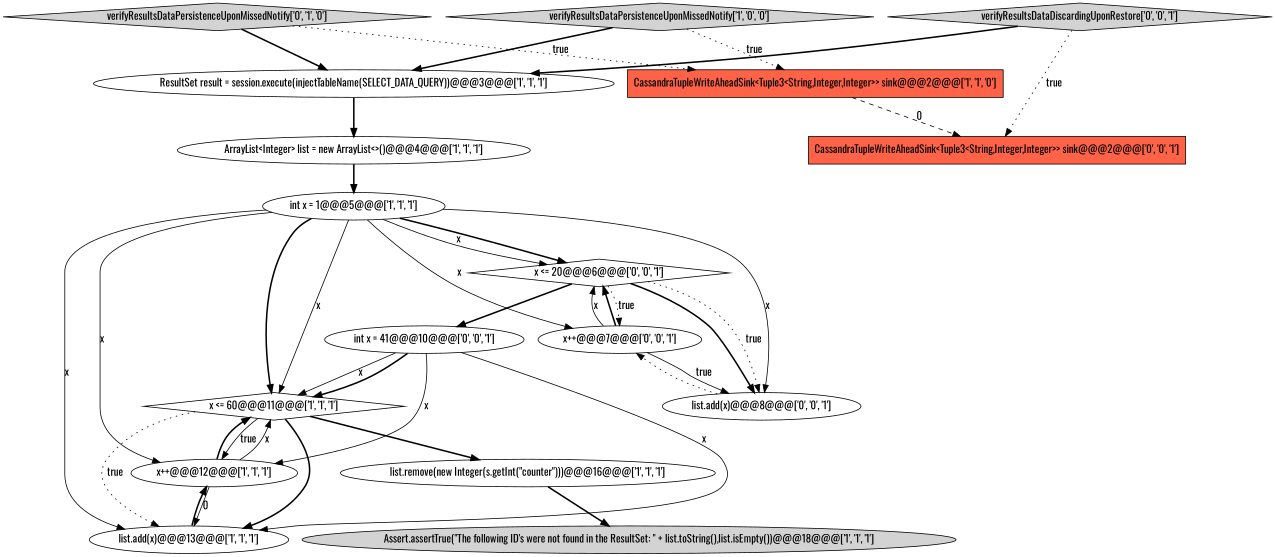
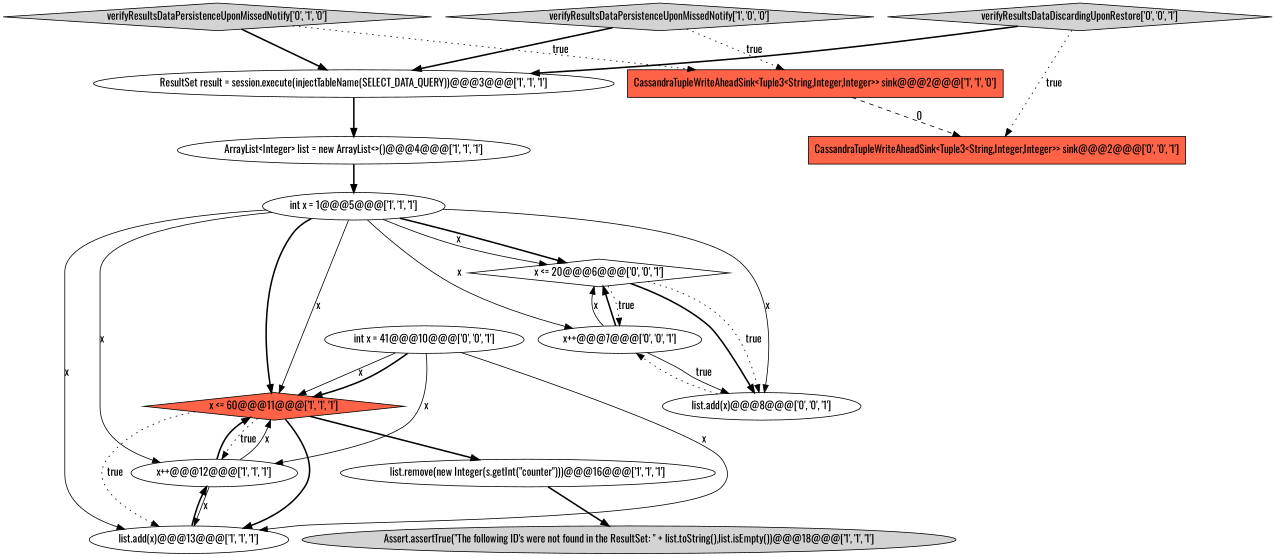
edge "x <= 20@@@6@@@['0', '0', '1']" -> "int x = 41@@@10@@@['0', '0', '1']": removed
node "x <= 60@@@11@@@['1', '1', '1']": fillcolor white -> tomato
edge "x <= 60@@@11@@@['1', '1', '1']" -> "x++@@@12@@@['1', '1', '1']": style solid -> dotted
edge "x++@@@12@@@['1', '1', '1']" -> "list.add(x)@@@13@@@['1', '1', '1']": label "0" -> "x"
